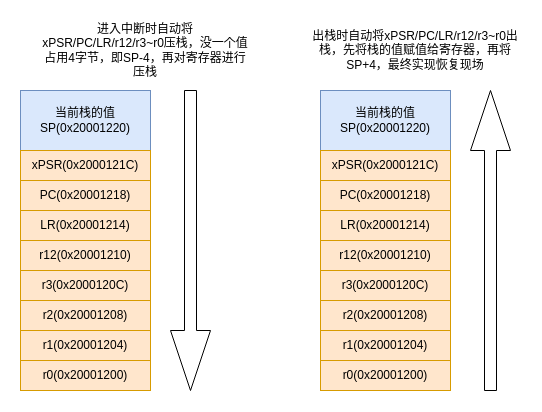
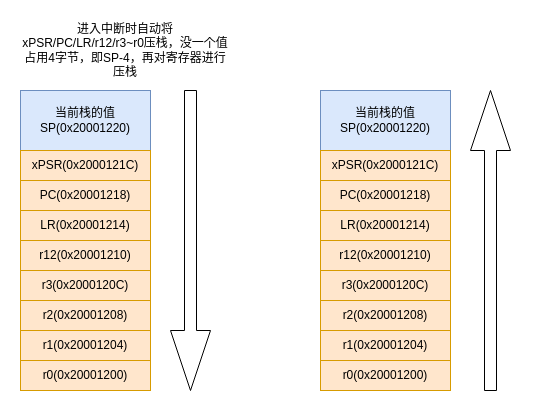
node "进入中断时自动将xPSR/PC/LR/r12/r3~r0压栈，没一个值占用4字节，即SP-4，再对寄存器进行压栈": moved (146, 51) -> (126, 51)
node "出栈时自动将xPSR/PC/LR/r12/r3~r0出栈，先将栈的值赋值给寄存器，再将SP+4，最终实现恢复现场": removed
